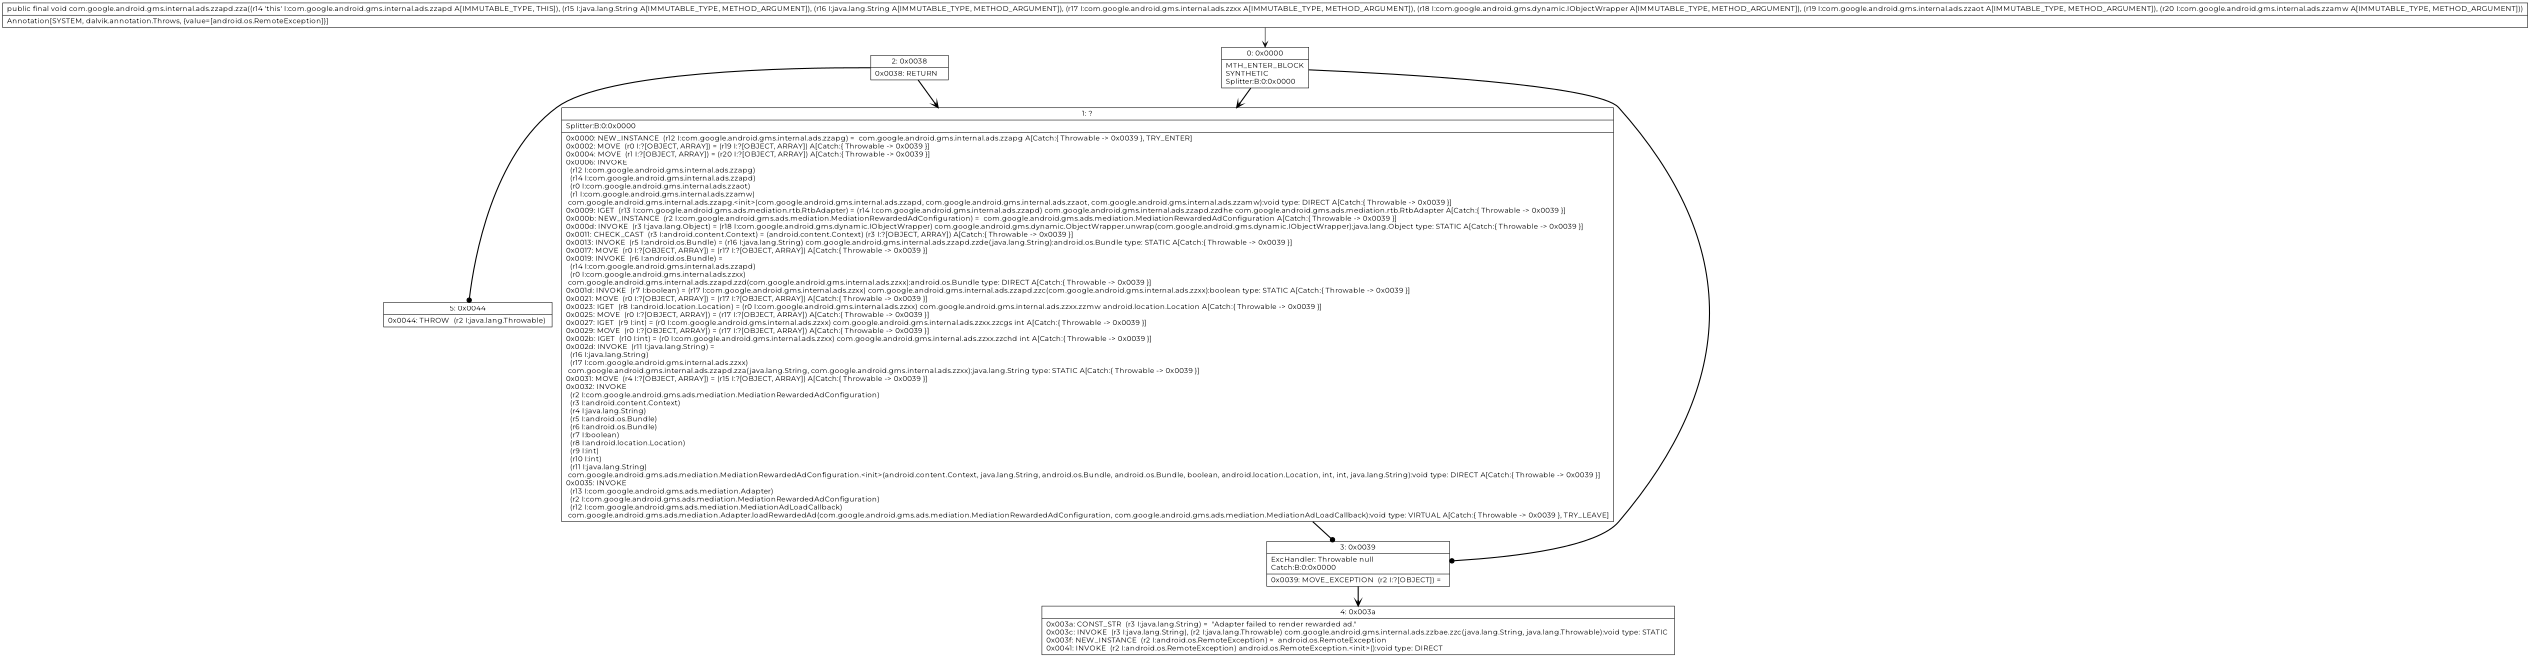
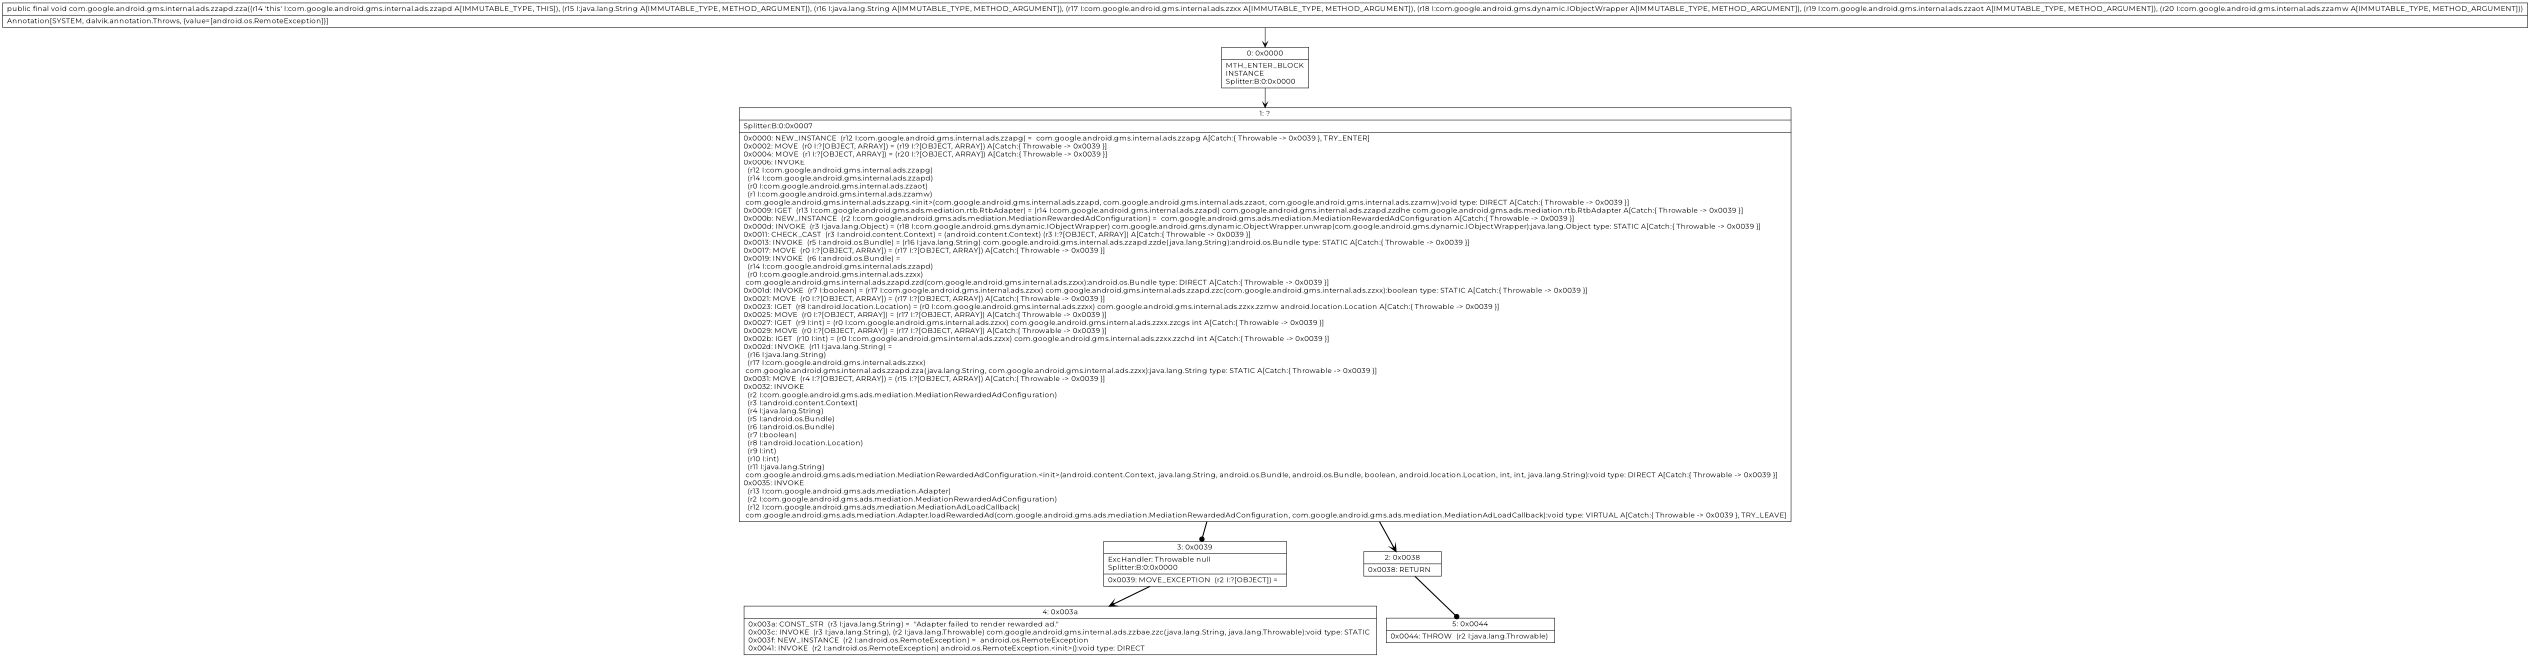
node "0: 0x0000": text "SYNTHETIC" -> "INSTANCE"
edge "2: 0x0038" -> "1: ?": reversed
edge "0: 0x0000" -> "1: ?": style bold -> solid
node "1: ?": text "Splitter:B:0:0x0000" -> "Splitter:B:0:0x0007"
edge "0: 0x0000" -> "3: 0x0039": removed
node "3: 0x0039": text "Catch:B:0:0x0000" -> "Splitter:B:0:0x0000"
